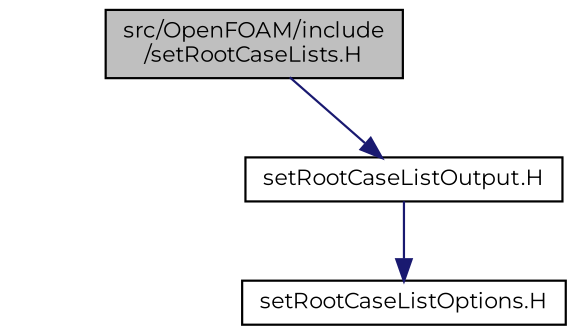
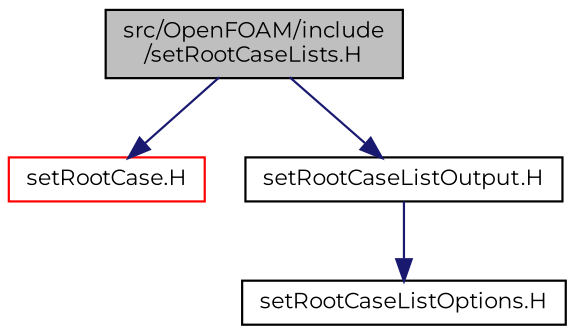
node "setRootCase.H": added
